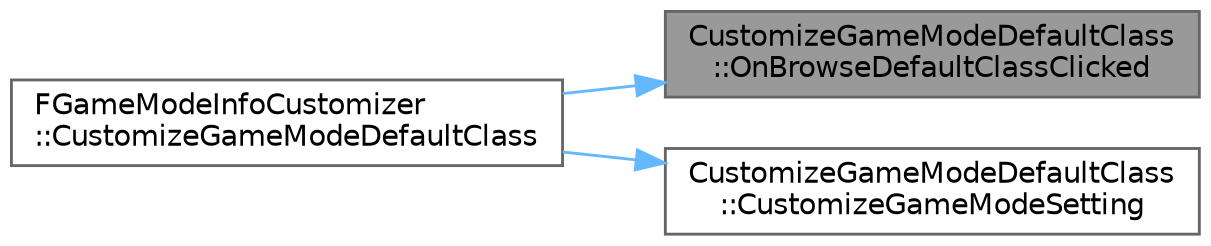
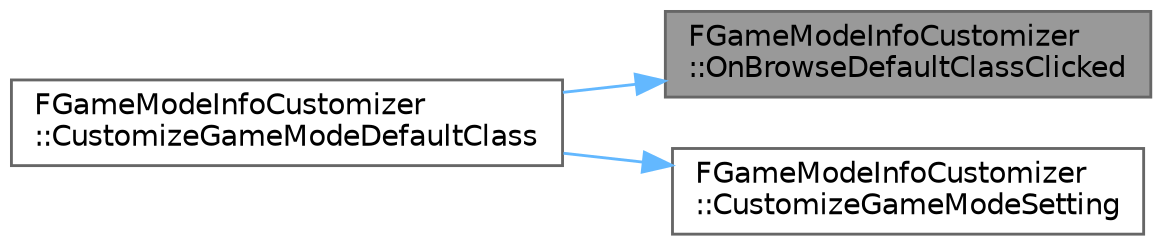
node "CustomizeGameModeDefaultClass ::OnBrowseDefaultClassClicked": label "CustomizeGameModeDefaultClass ::OnBrowseDefaultClassClicked" -> "FGameModeInfoCustomizer ::OnBrowseDefaultClassClicked"
node "CustomizeGameModeDefaultClass ::CustomizeGameModeSetting": label "CustomizeGameModeDefaultClass ::CustomizeGameModeSetting" -> "FGameModeInfoCustomizer ::CustomizeGameModeSetting"
